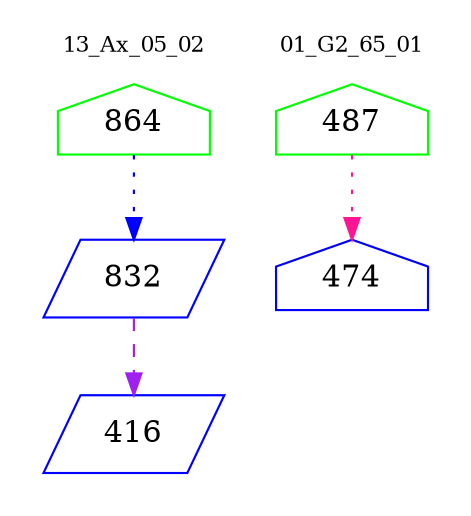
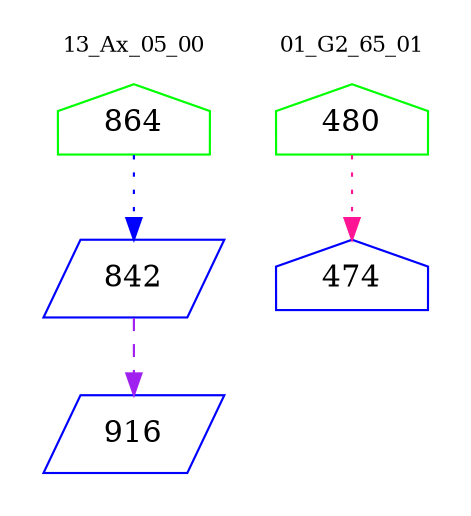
cluster "13_Ax_05_02": label "13_Ax_05_02" -> "13_Ax_05_00"
node "487": label "487" -> "480"
node "832": label "832" -> "842"
node "416": label "416" -> "916"
